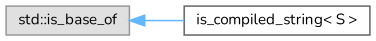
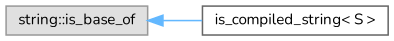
node "std::is_base_of": label "std::is_base_of" -> "string::is_base_of"
